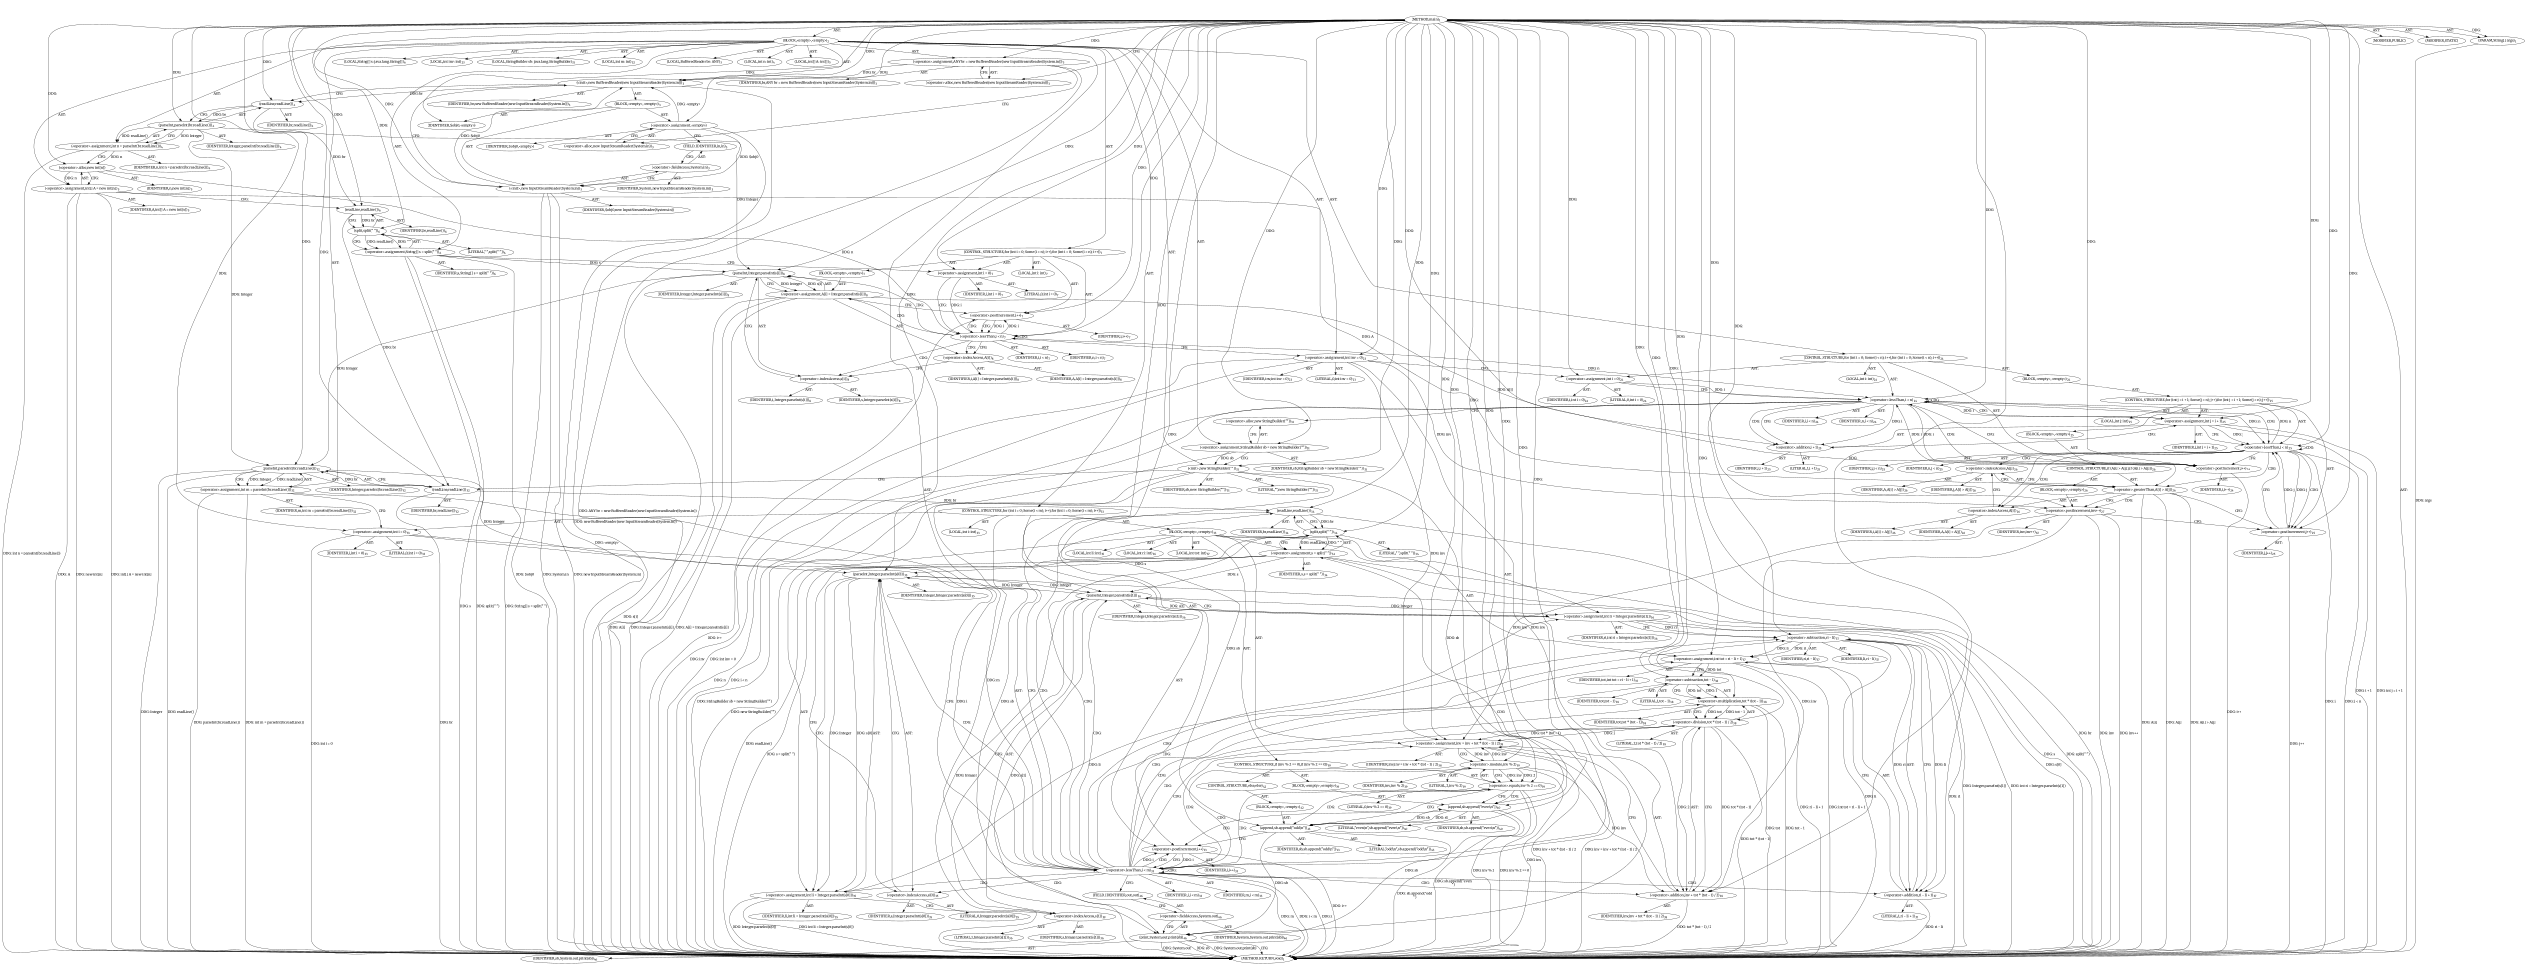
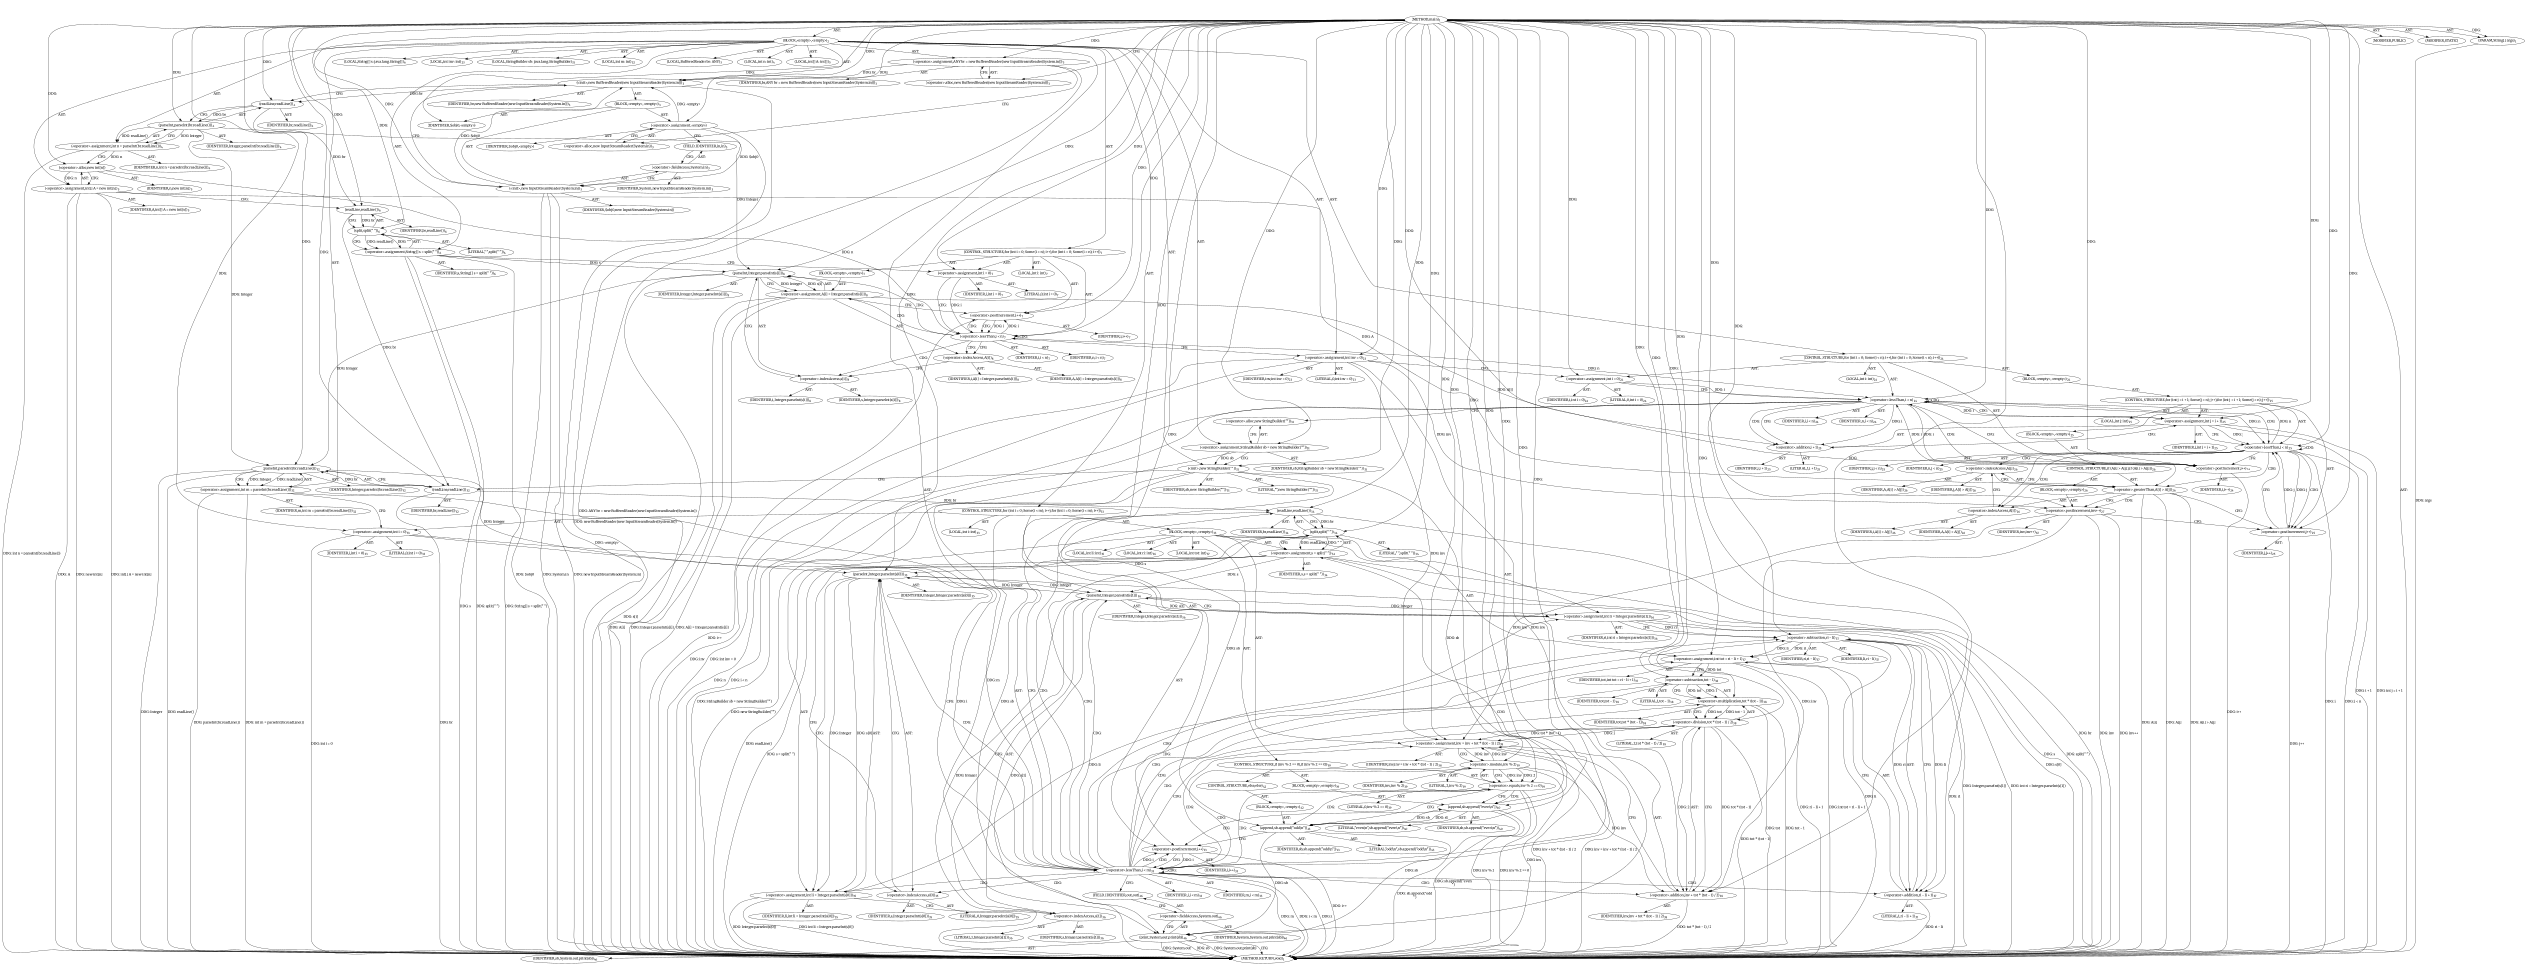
node "(<operator>.indexAccess,s[1])": text "39" -> "36"
